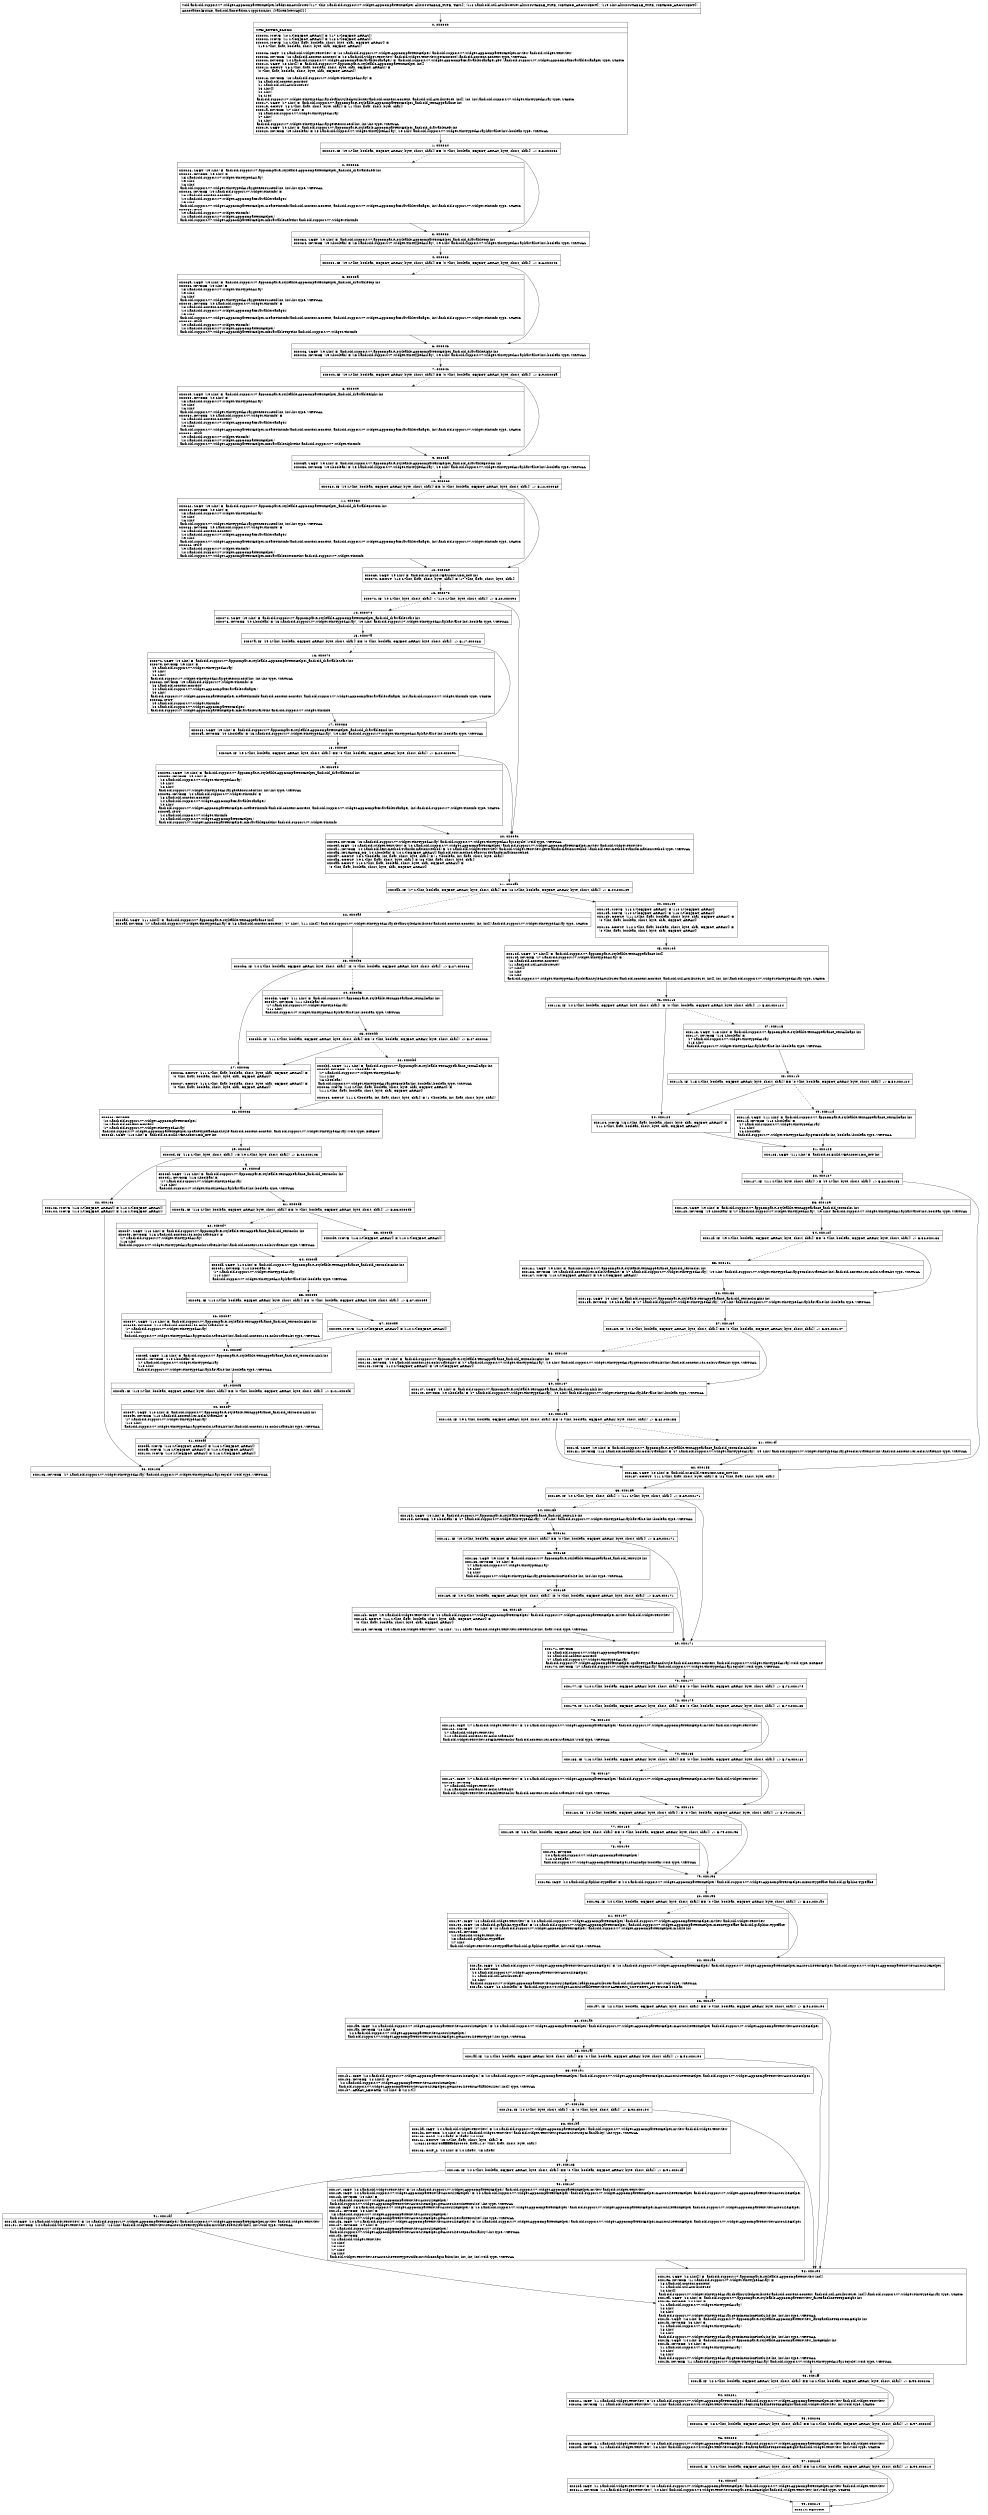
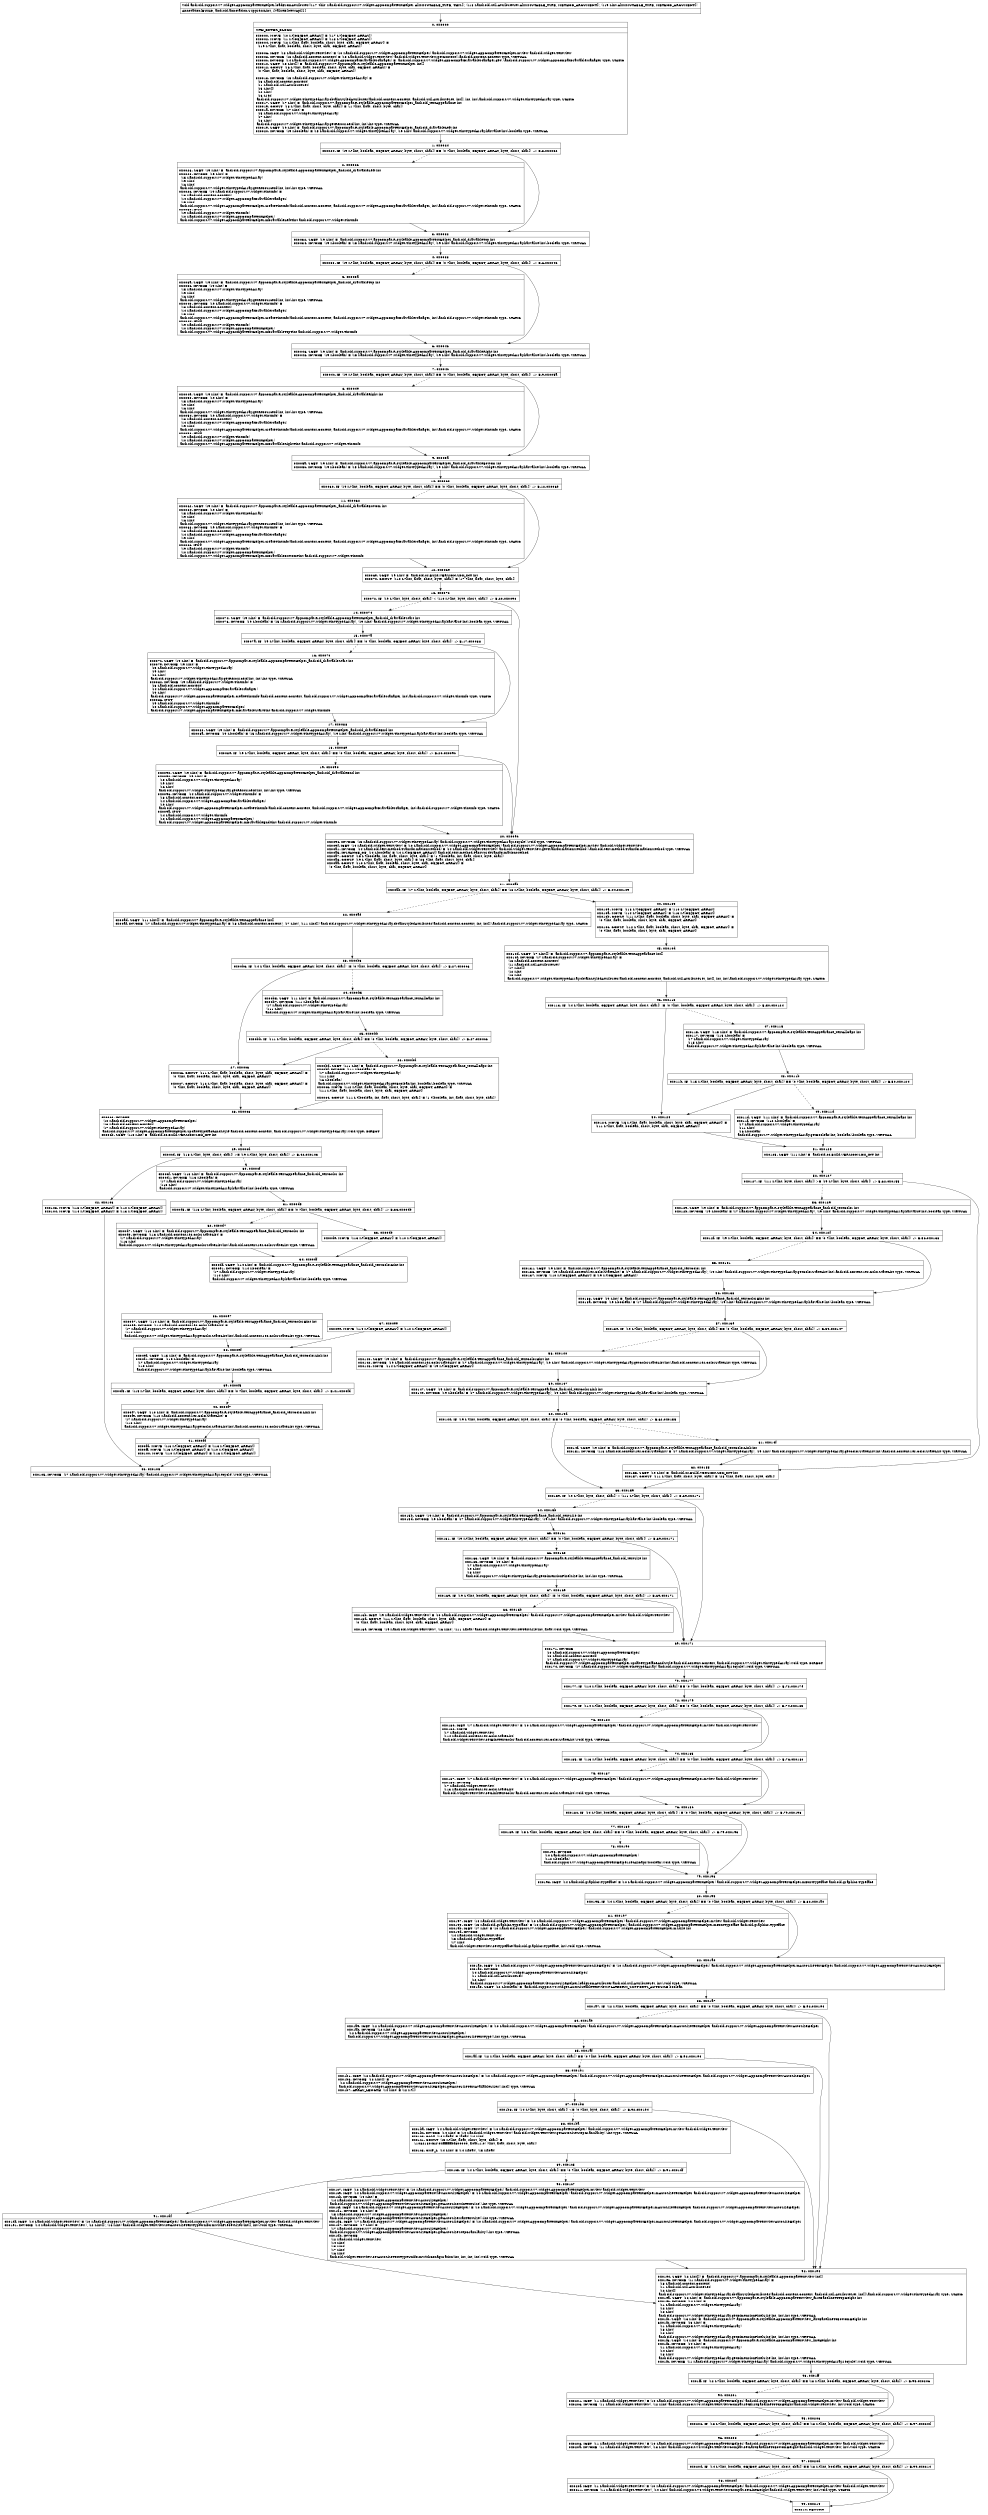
node "35: 0x00e5": removed
edge "60: 0x014d" -> "62: 0x0155": now "60: 0x014d" -> "63: 0x0159"
